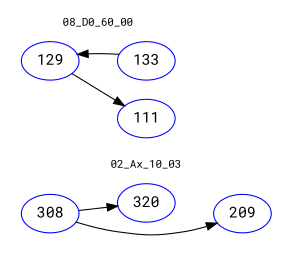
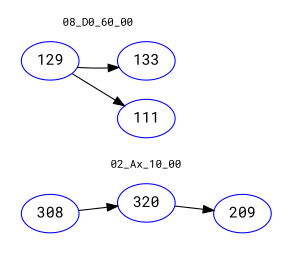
edge "133" -> "129": reversed
cluster "02_Ax_10_03": label "02_Ax_10_03" -> "02_Ax_10_00"
edge "308" -> "209": now "320" -> "209"
